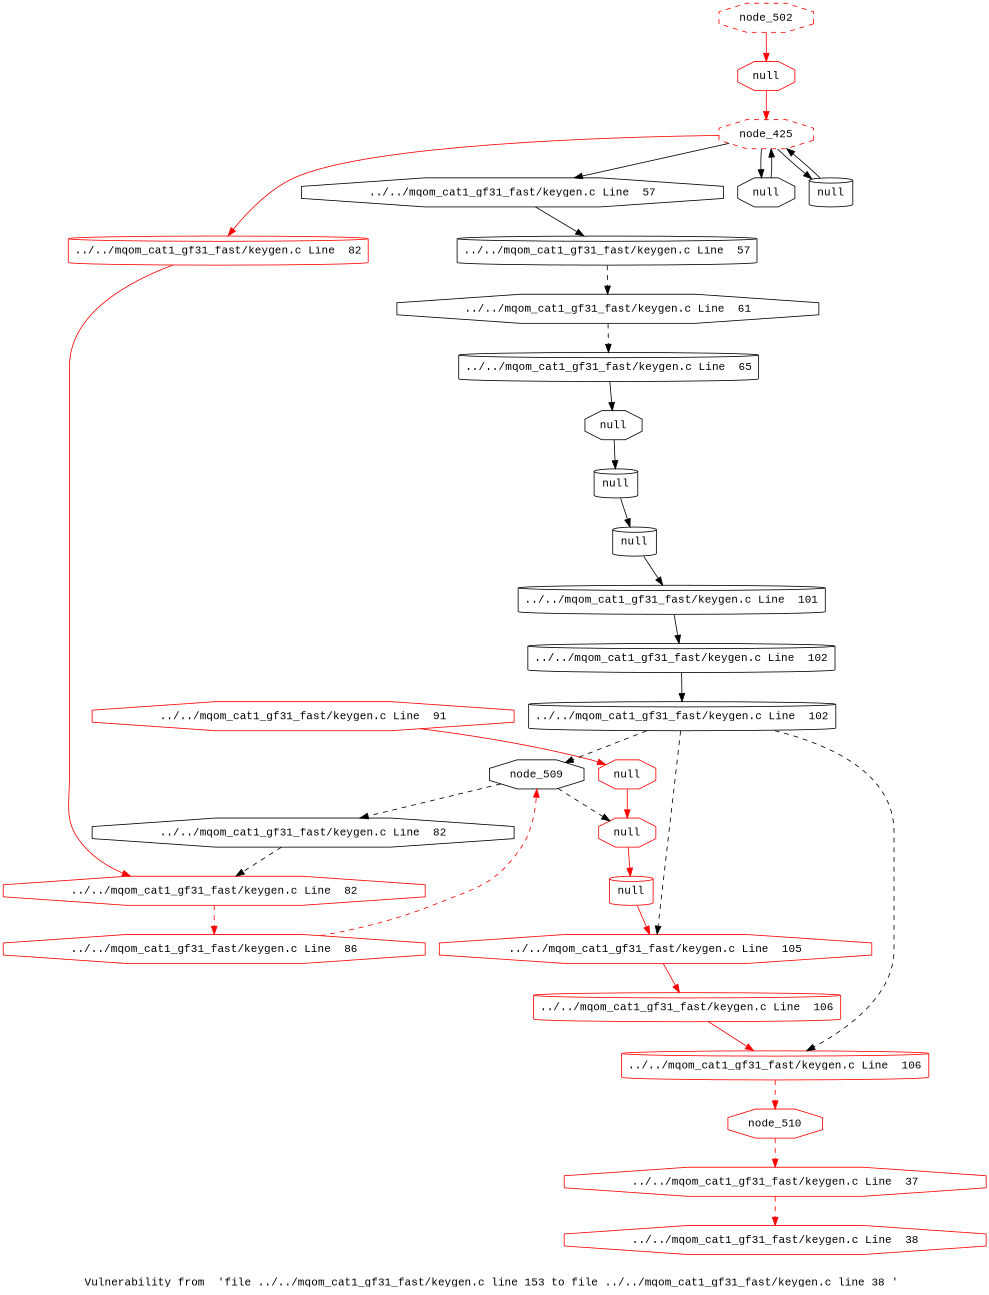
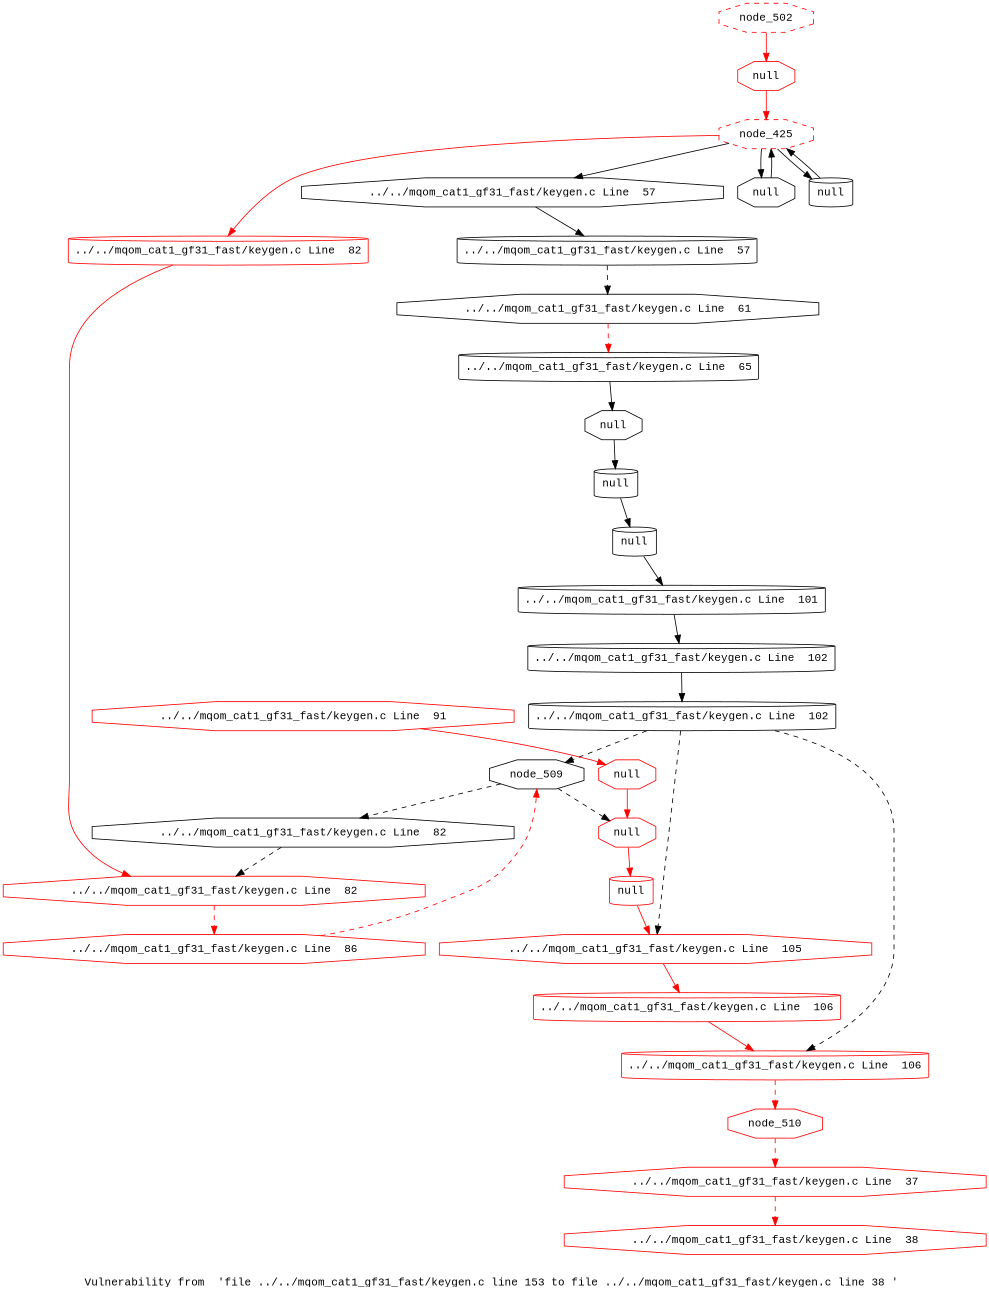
edge "../../mqom_cat1_gf31_fast/keygen.c Line  61" -> "../../mqom_cat1_gf31_fast/keygen.c Line  65": color black -> red
